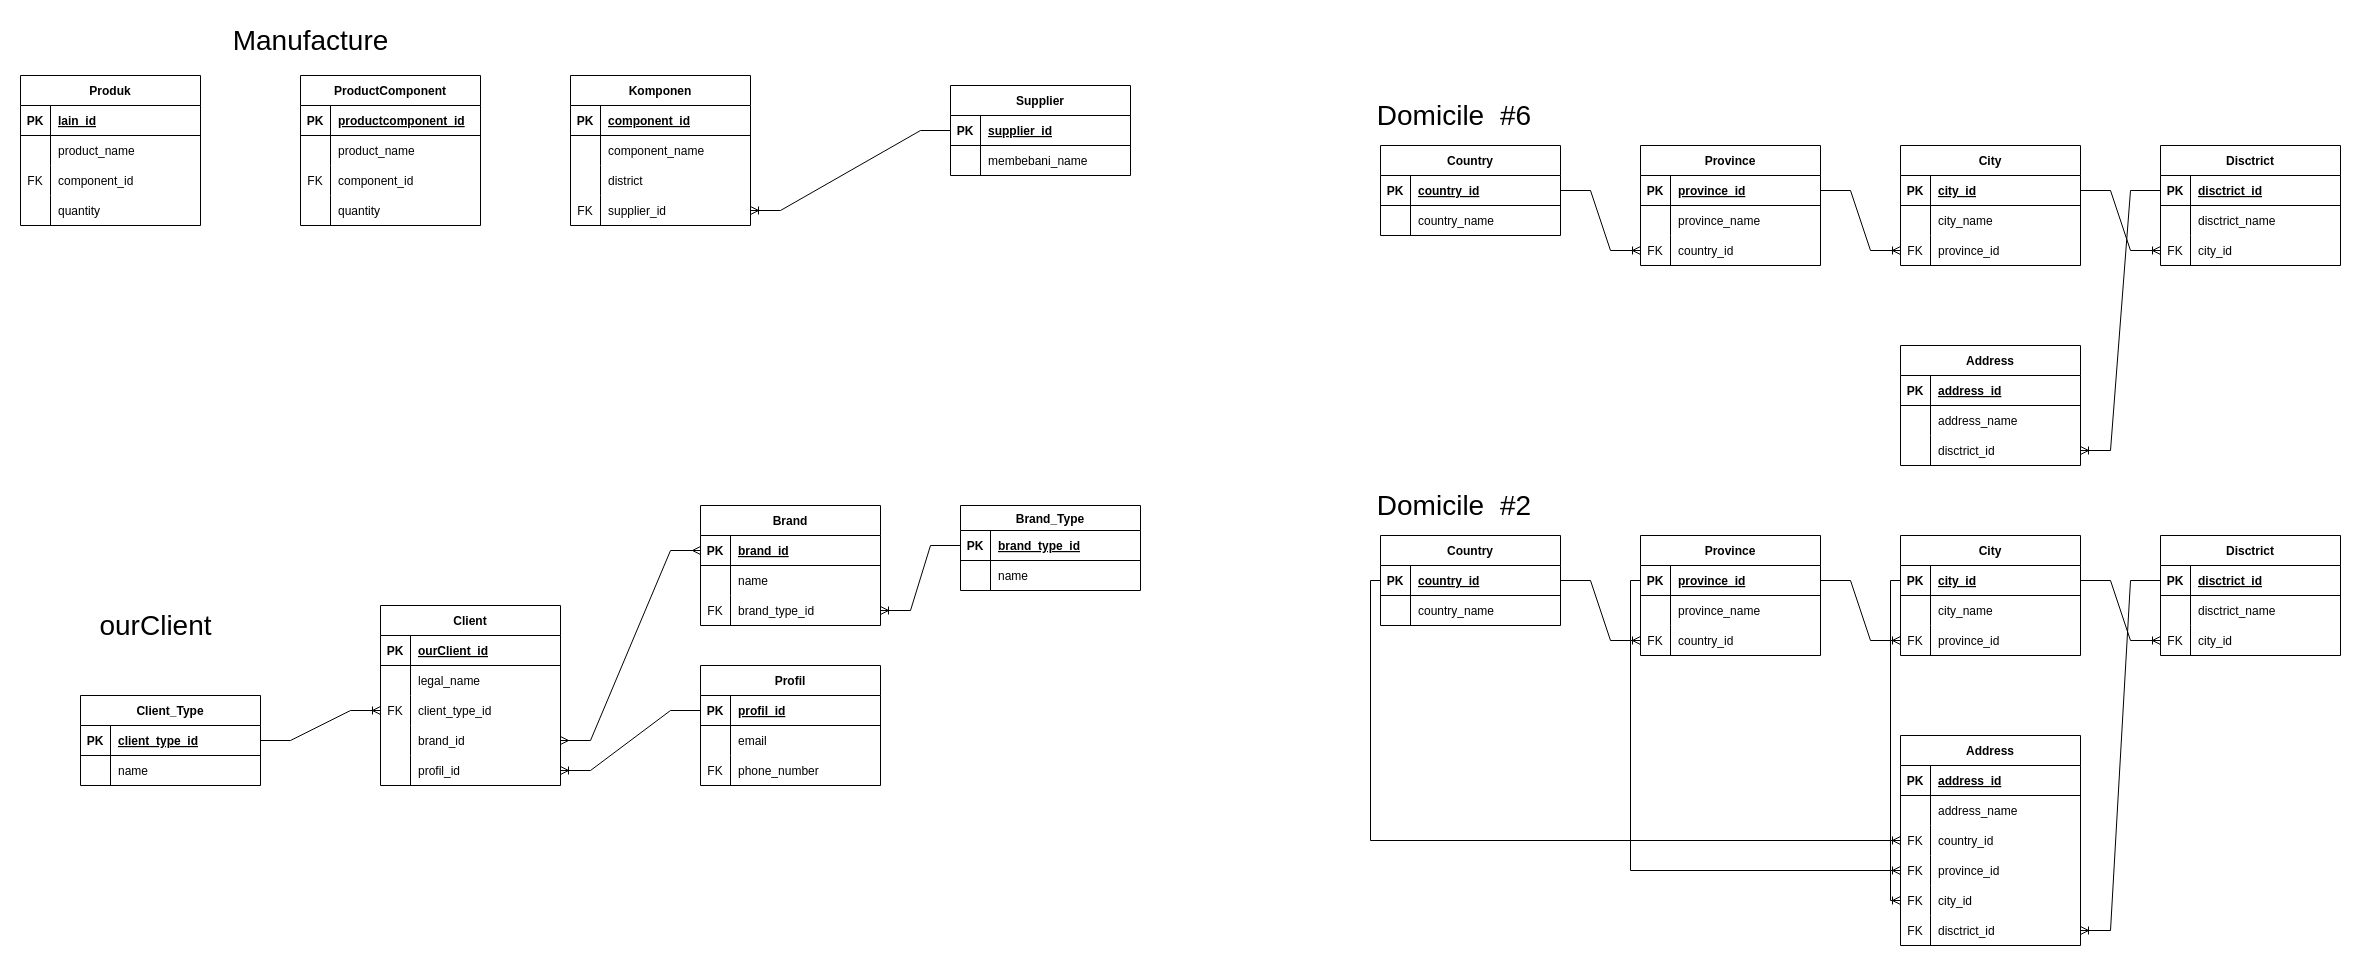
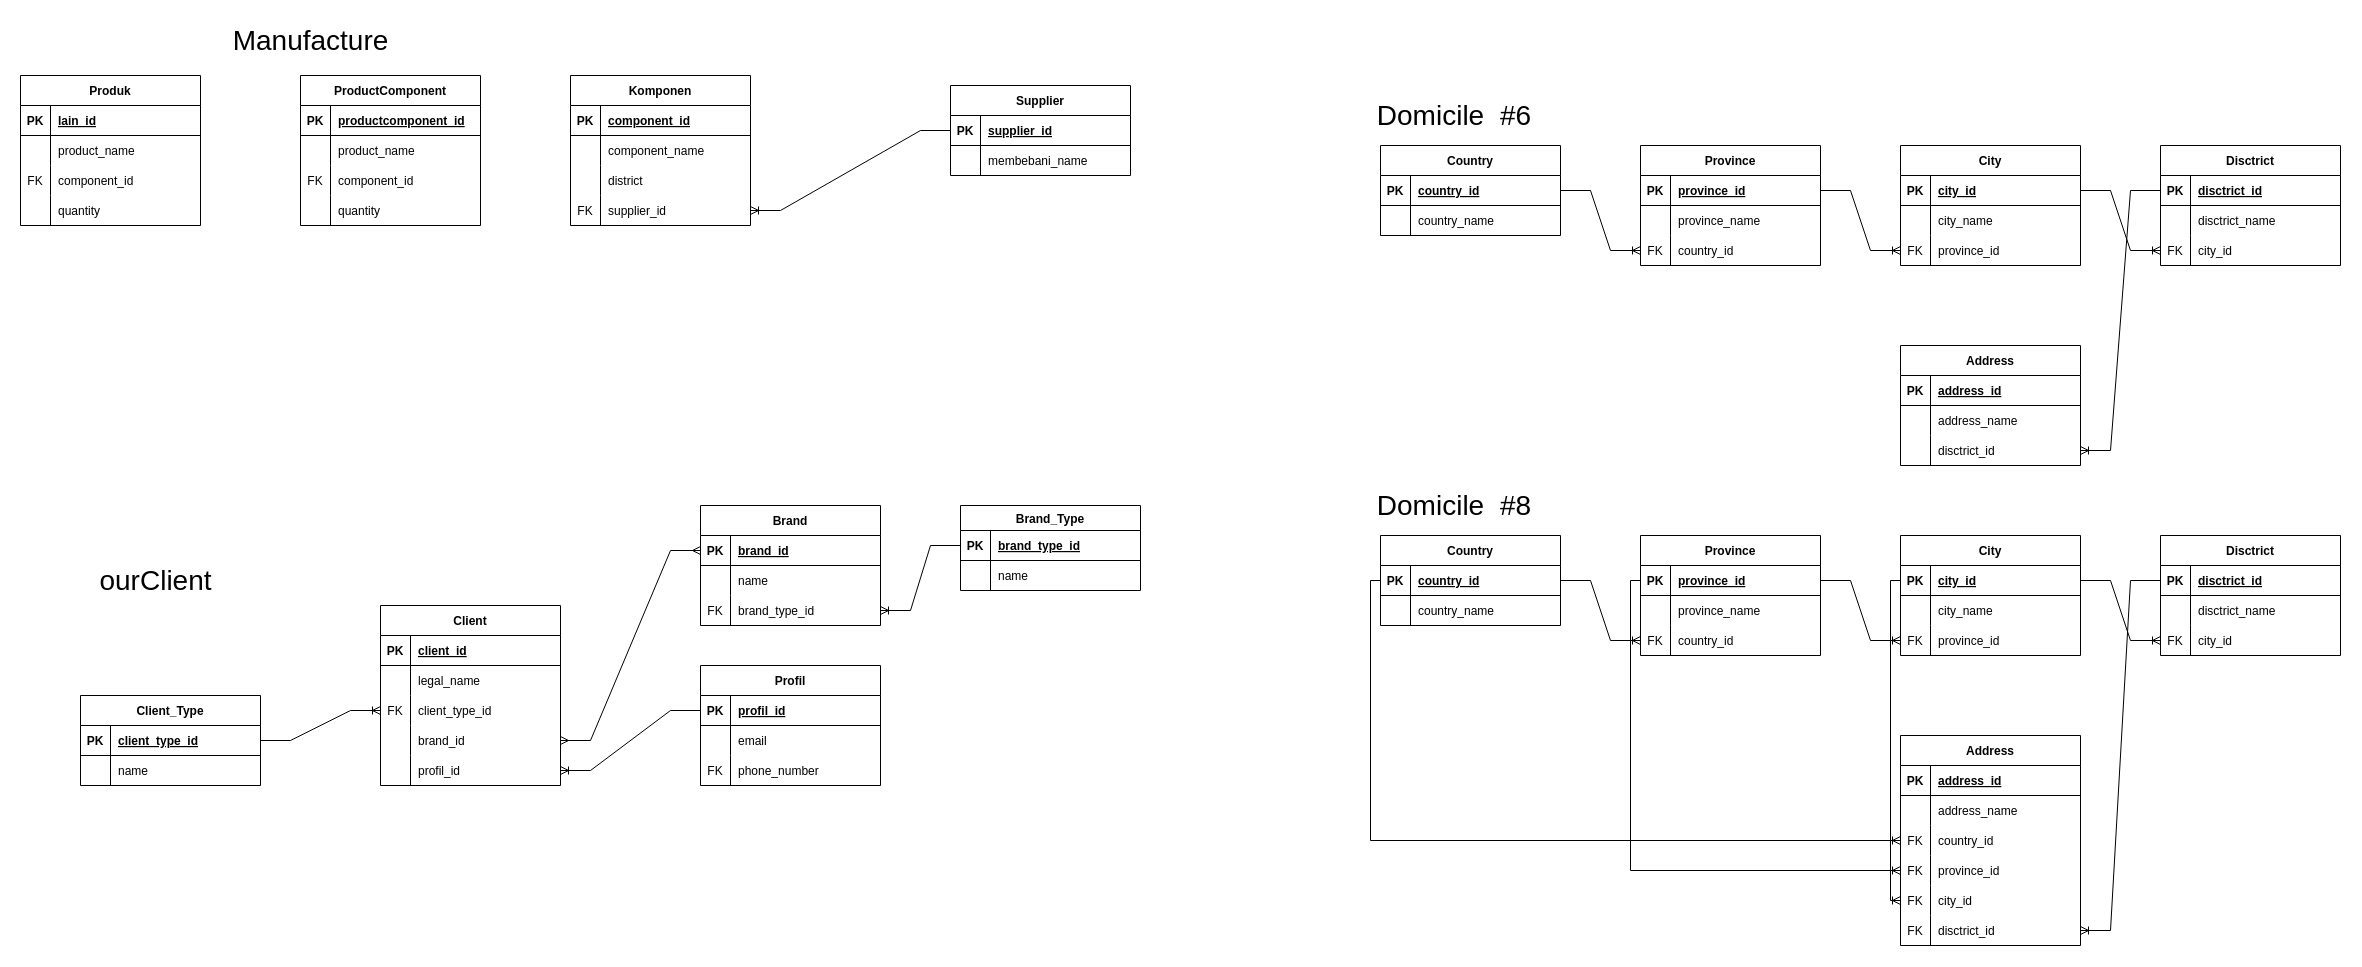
node "#2": label "#2" -> "#8"
node "ourClient": moved (156, 626) -> (156, 581)
node "ourClient_id": label "ourClient_id" -> "client_id"
